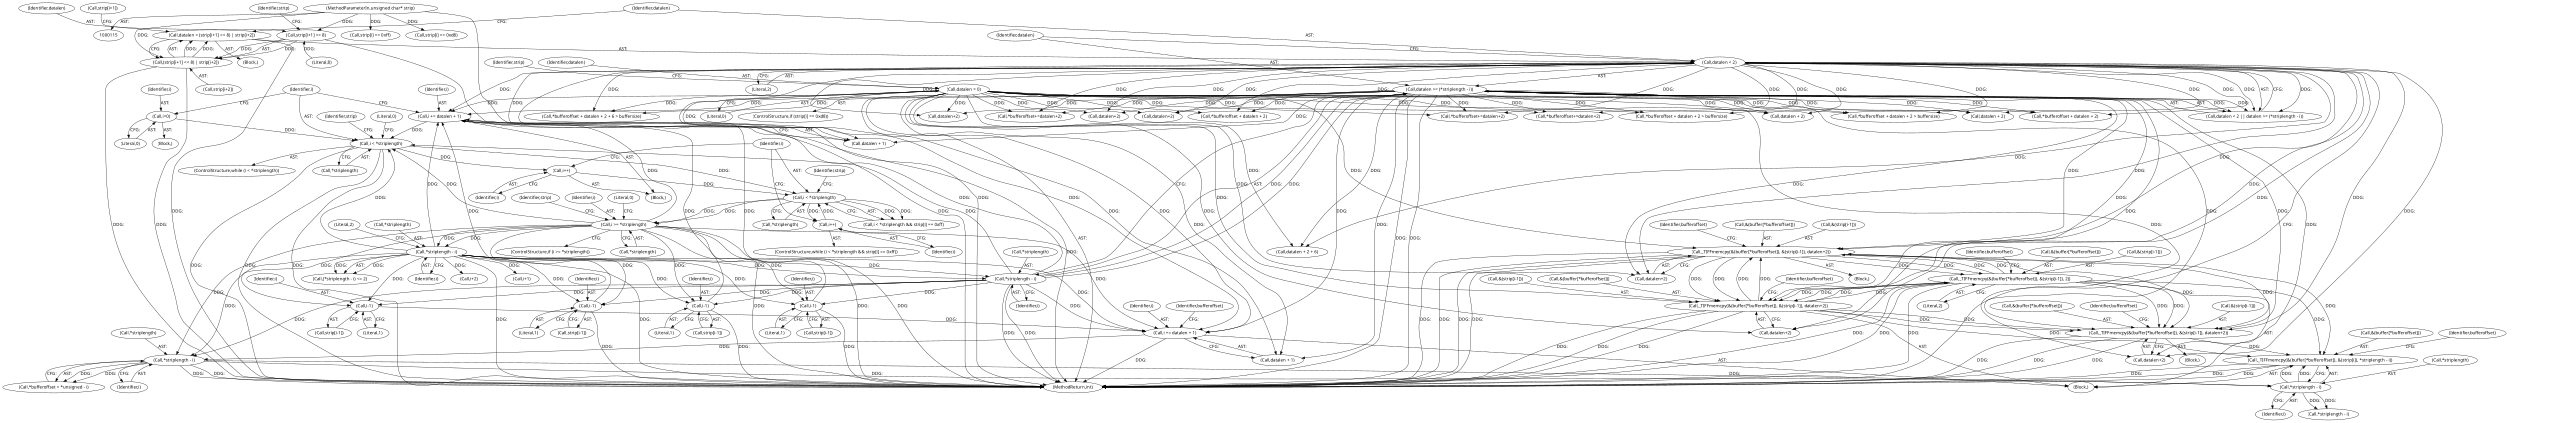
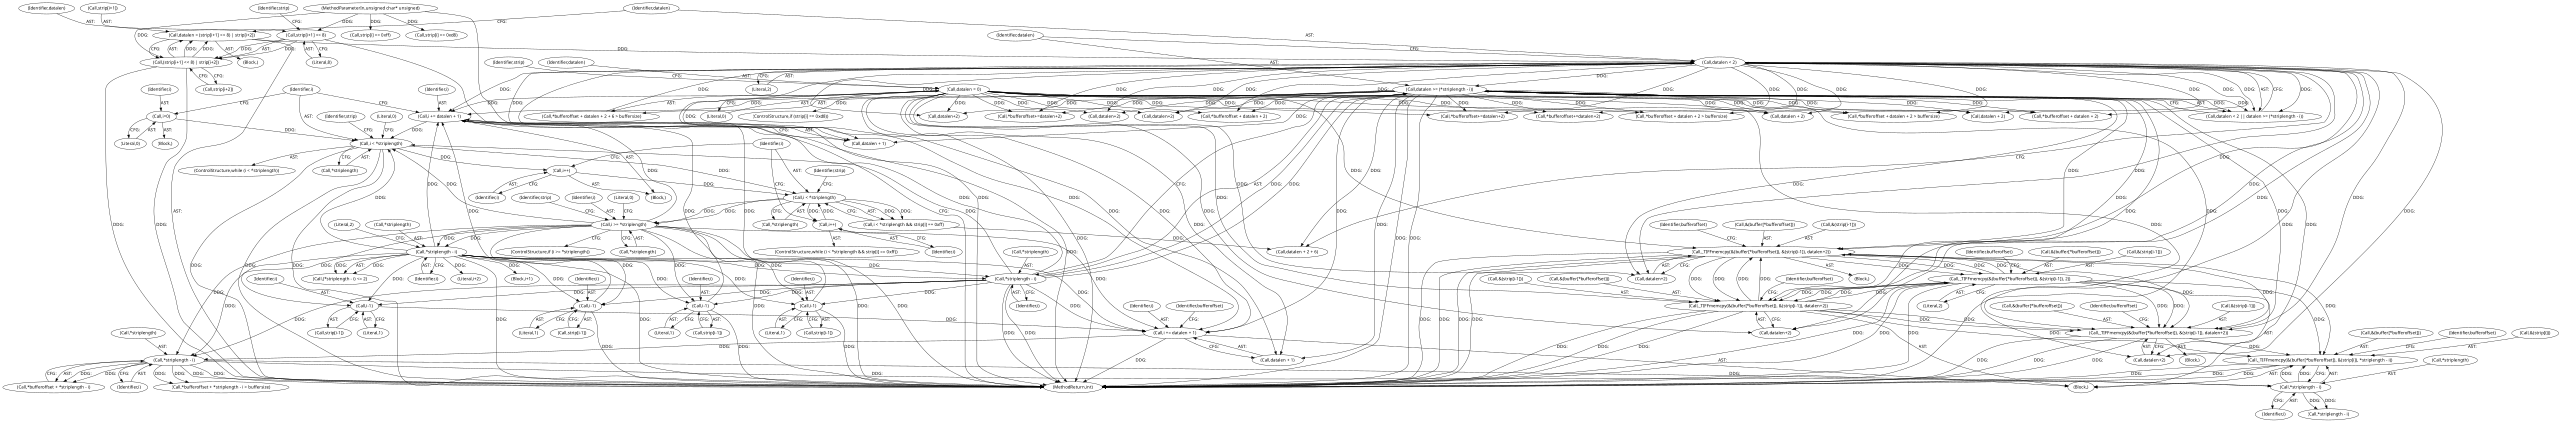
node "(MethodParameterIn,unsigned char* strip)": label "(MethodParameterIn,unsigned char* strip)" -> "(MethodParameterIn,unsigned char* unsigned)"
edge "(Call,strip[i+1])" -> "(Call,strip[i+1] << 8)": label "CFG: " -> "AST: "
node "1000115": removed
edge "(Call,strip[i+1] << 8)" -> "(Literal,8)": added, label "CFG:"
edge "(Literal,8)" -> "(Call,strip[i+1] << 8)": label "DDG: " -> "AST: "
edge "(Call,datalen = (strip[i+1] << 8) | strip[i+2])" -> "(Call,datalen < 2)": label "AST: " -> "DDG: "
edge "(Call,datalen < 2)" -> "(Call,*bufferoffset + datalen + 2 + 6 > buffersize)": reversed
edge "(Call,(strip[i+1] << 8) | strip[i+2])" -> "(Call,strip[i+2])": added, label "CFG:"
edge "(Call,strip[i+2])" -> "(Call,(strip[i+1] << 8) | strip[i+2])": label "AST: " -> "CFG: "
edge "(Call,datalen < 2)" -> "(Call,datalen >= (*striplength - i))": label "AST: " -> "DDG: "
edge "(Call,datalen = 0)" -> "(Call,*bufferoffset + datalen + 2 + 6 > buffersize)": label "DDG: " -> "AST: "
edge "(Call,datalen >= (*striplength - i))" -> "(Call,*bufferoffset + datalen + 2 + 6 > buffersize)": label "DDG: " -> "AST: "
edge "(Call,datalen = 0)" -> "(ControlStructure,if (strip[i] == 0xd8))": label "AST: " -> "DDG: "
edge "(Call,datalen < 2 || datalen >= (*striplength - i))" -> "(Call,datalen >= (*striplength - i))": label "AST: " -> "CFG: "
edge "(Call,datalen = 0)" -> "(Call,datalen + 2 + 6)": now "(Call,i < *striplength && strip[i] == 0xff)" -> "(Call,datalen + 2 + 6)"
edge "(Call,datalen < 2)" -> "(Call,datalen + 2 + 6)": label "DDG: " -> "CFG: "
edge "(Call,datalen = (strip[i+1] << 8) | strip[i+2])" -> "(MethodReturn,int)": label "DDG: " -> "AST: "
edge "(Call,strip[i+1] << 8)" -> "(MethodReturn,int)": label "DDG: " -> "CFG: "
edge "(Call,datalen < 2)" -> "(MethodReturn,int)": label "CFG: " -> "DDG: "
edge "(Call,datalen = 0)" -> "(MethodReturn,int)": label "AST: " -> "DDG: "
node "(Call,i+2)": label "(Call,i+2)" -> "(Literal,i+2)"
node "(Call,i+1)": label "(Call,i+1)" -> "(Block,i+1)"
node "(Call,&(strip[i]))": added
node "(Call,*bufferoffset + *unsigned - i)": label "(Call,*bufferoffset + *unsigned - i)" -> "(Call,*bufferoffset + *striplength - i)"
node "(Call,*bufferoffset + *striplength - i > buffersize)": added
